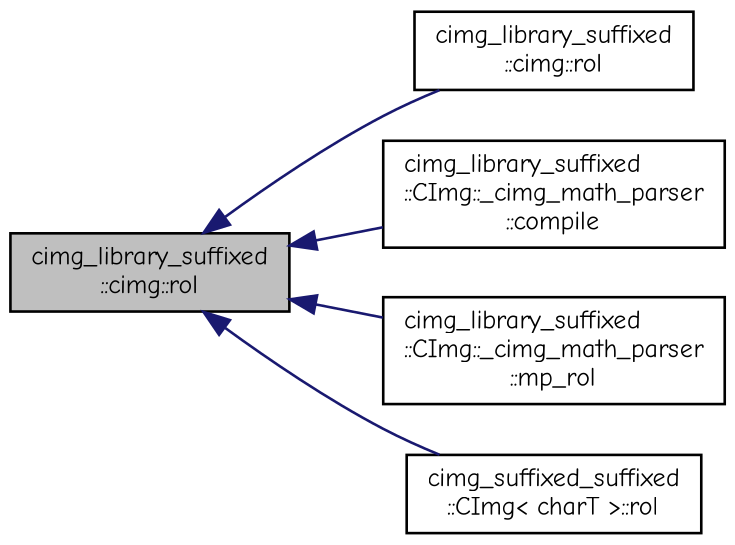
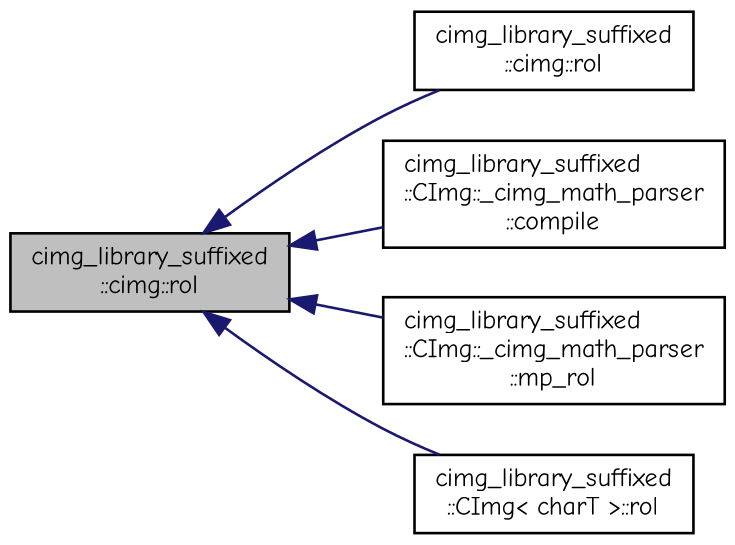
node "cimg_suffixed_suffixed ::CImg< charT >::rol": label "cimg_suffixed_suffixed ::CImg< charT >::rol" -> "cimg_library_suffixed ::CImg< charT >::rol"
